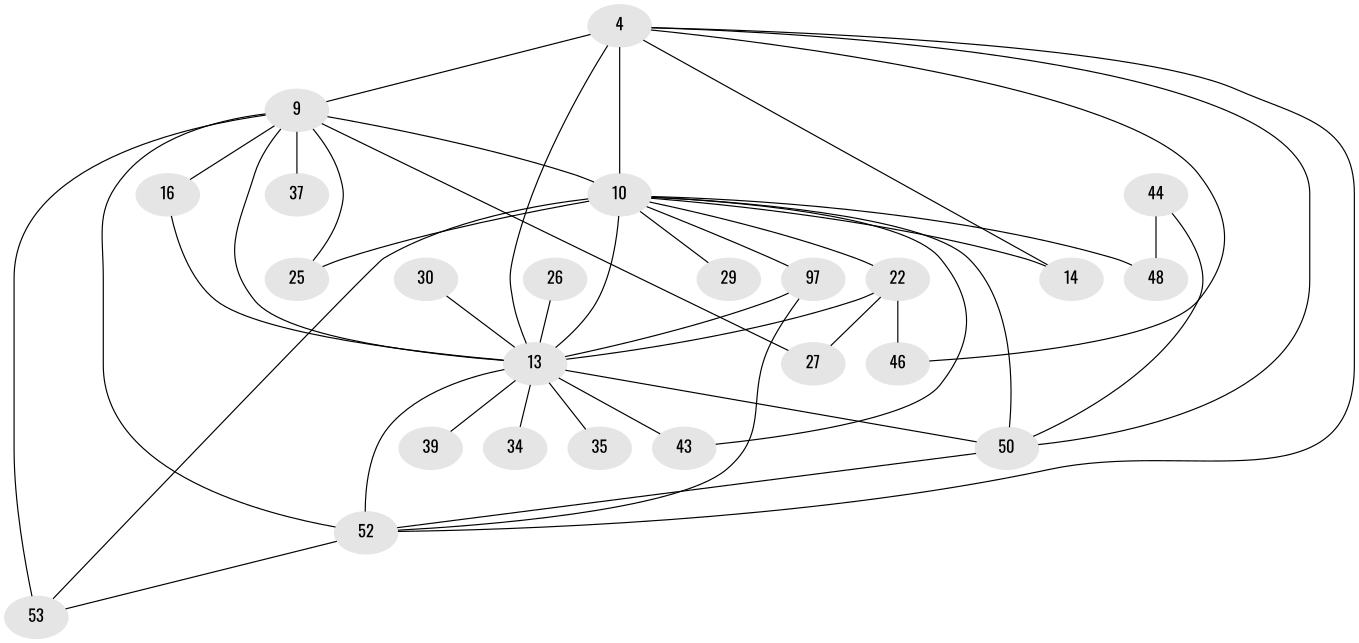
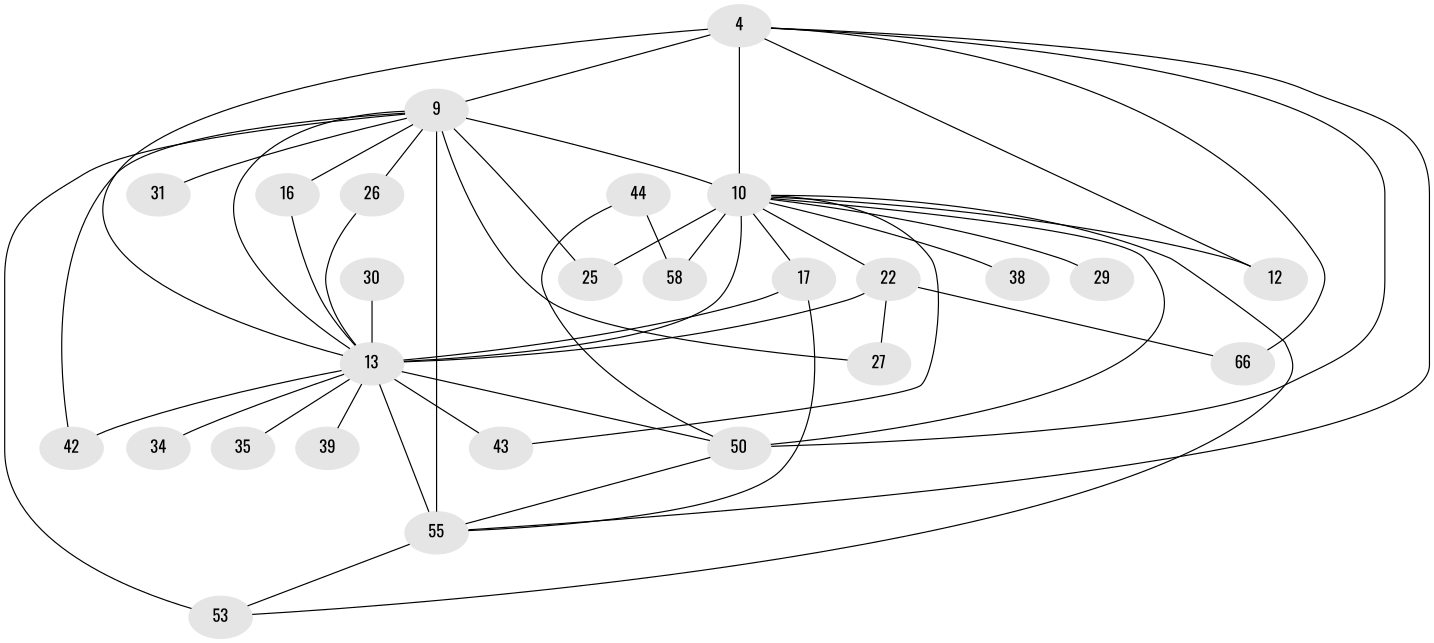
edge "9" -- "26": added
node "37": label "37" -> "31"
node "97": label "97" -> "17"
node "38": added
node "14": label "14" -> "12"
node "48": label "48" -> "58"
node "46": label "46" -> "66"
node "42": added
node "52": label "52" -> "55"
